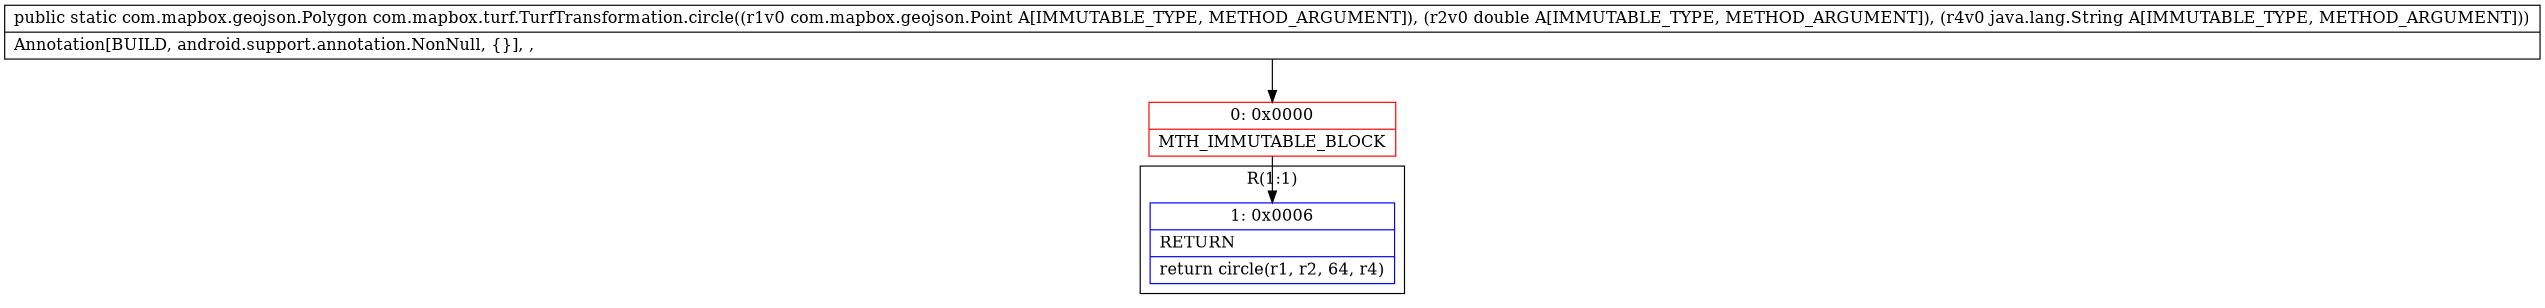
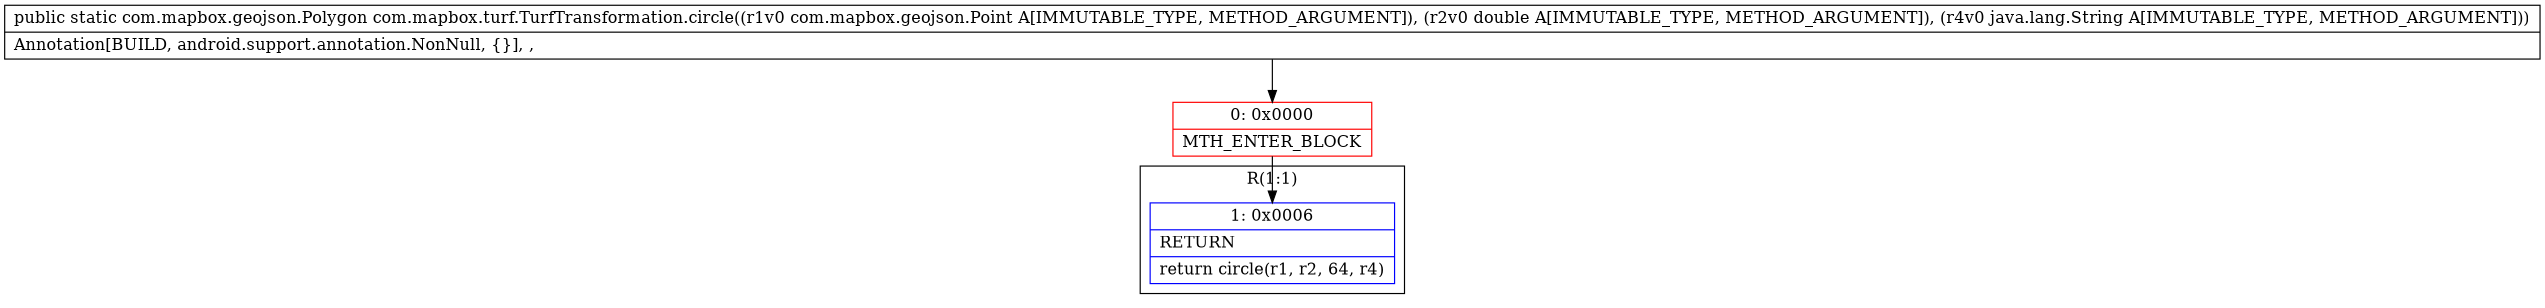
node "0: 0x0000": text "MTH_IMMUTABLE_BLOCK" -> "MTH_ENTER_BLOCK"
